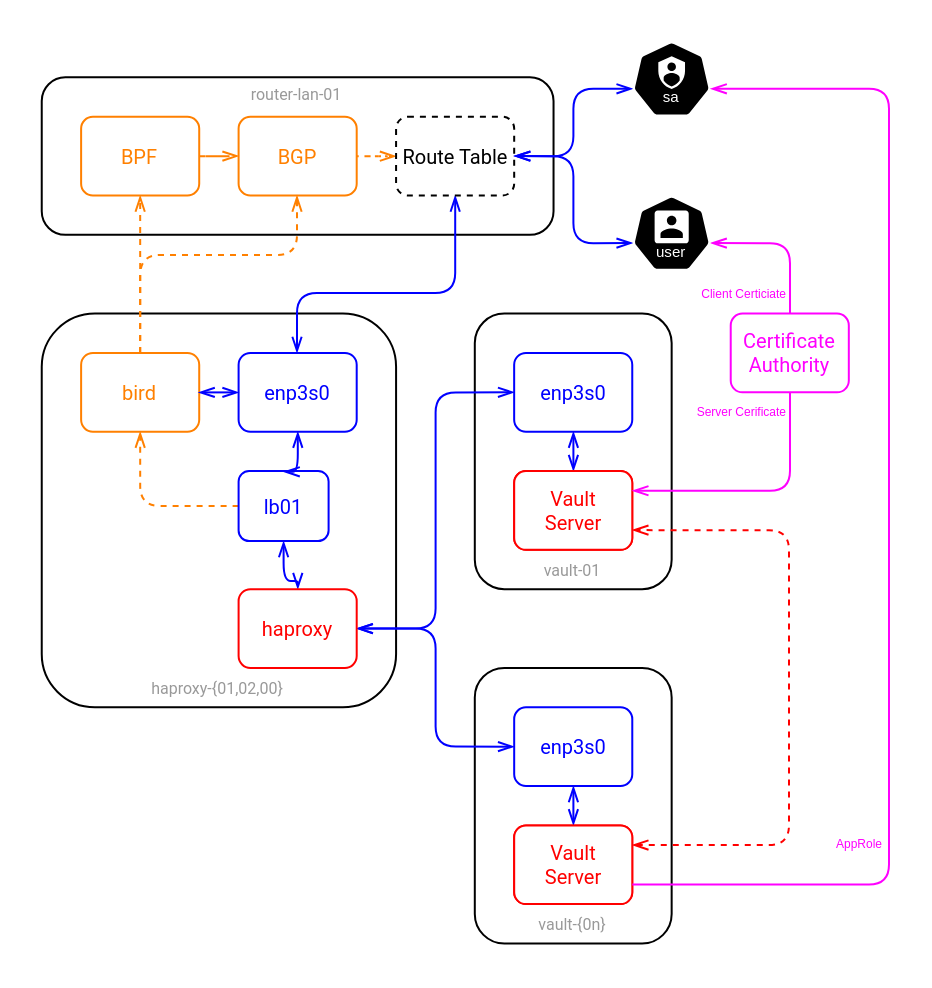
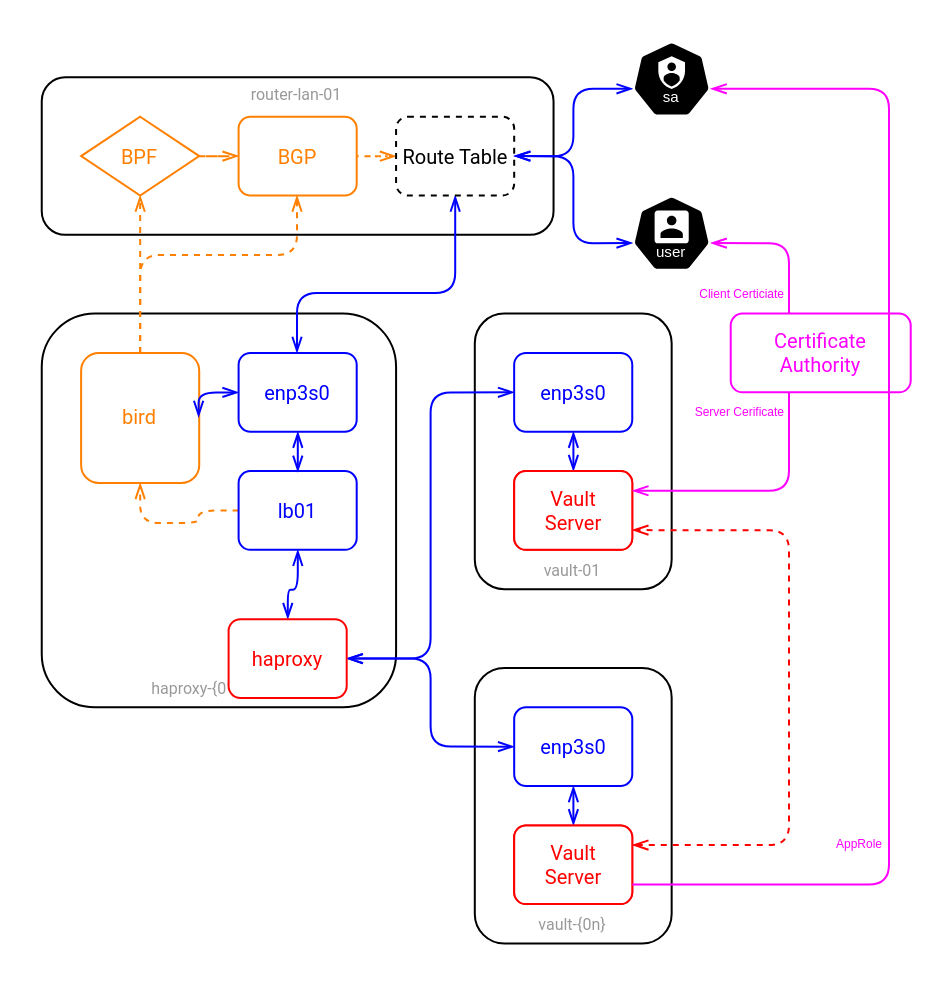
node "BPF": shape rounded rectangle -> diamond
node "Certificate Authority": size 118x79 -> 180x79
node "bird": size 118x79 -> 118x130
node "lb01": size 90x70 -> 118x79
node "haproxy": moved (298, 629) -> (288, 659)
